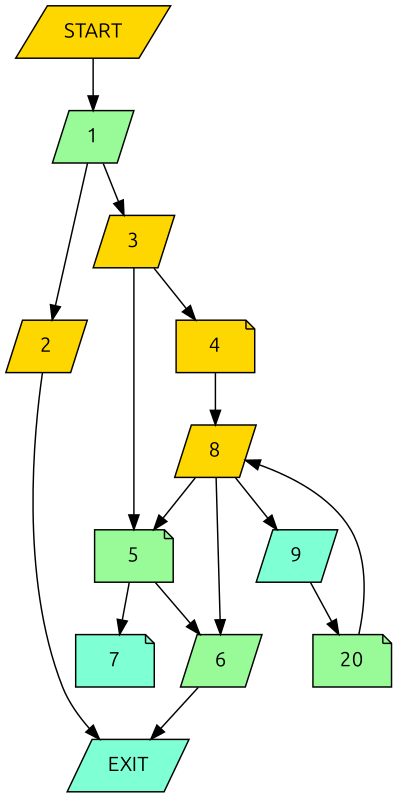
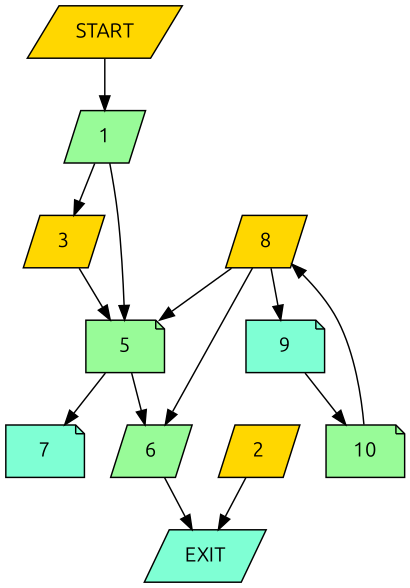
edge "1" -> "2": now "1" -> "5"
node "4": removed
node "9": shape parallelogram -> note
node "20": label "20" -> "10"
